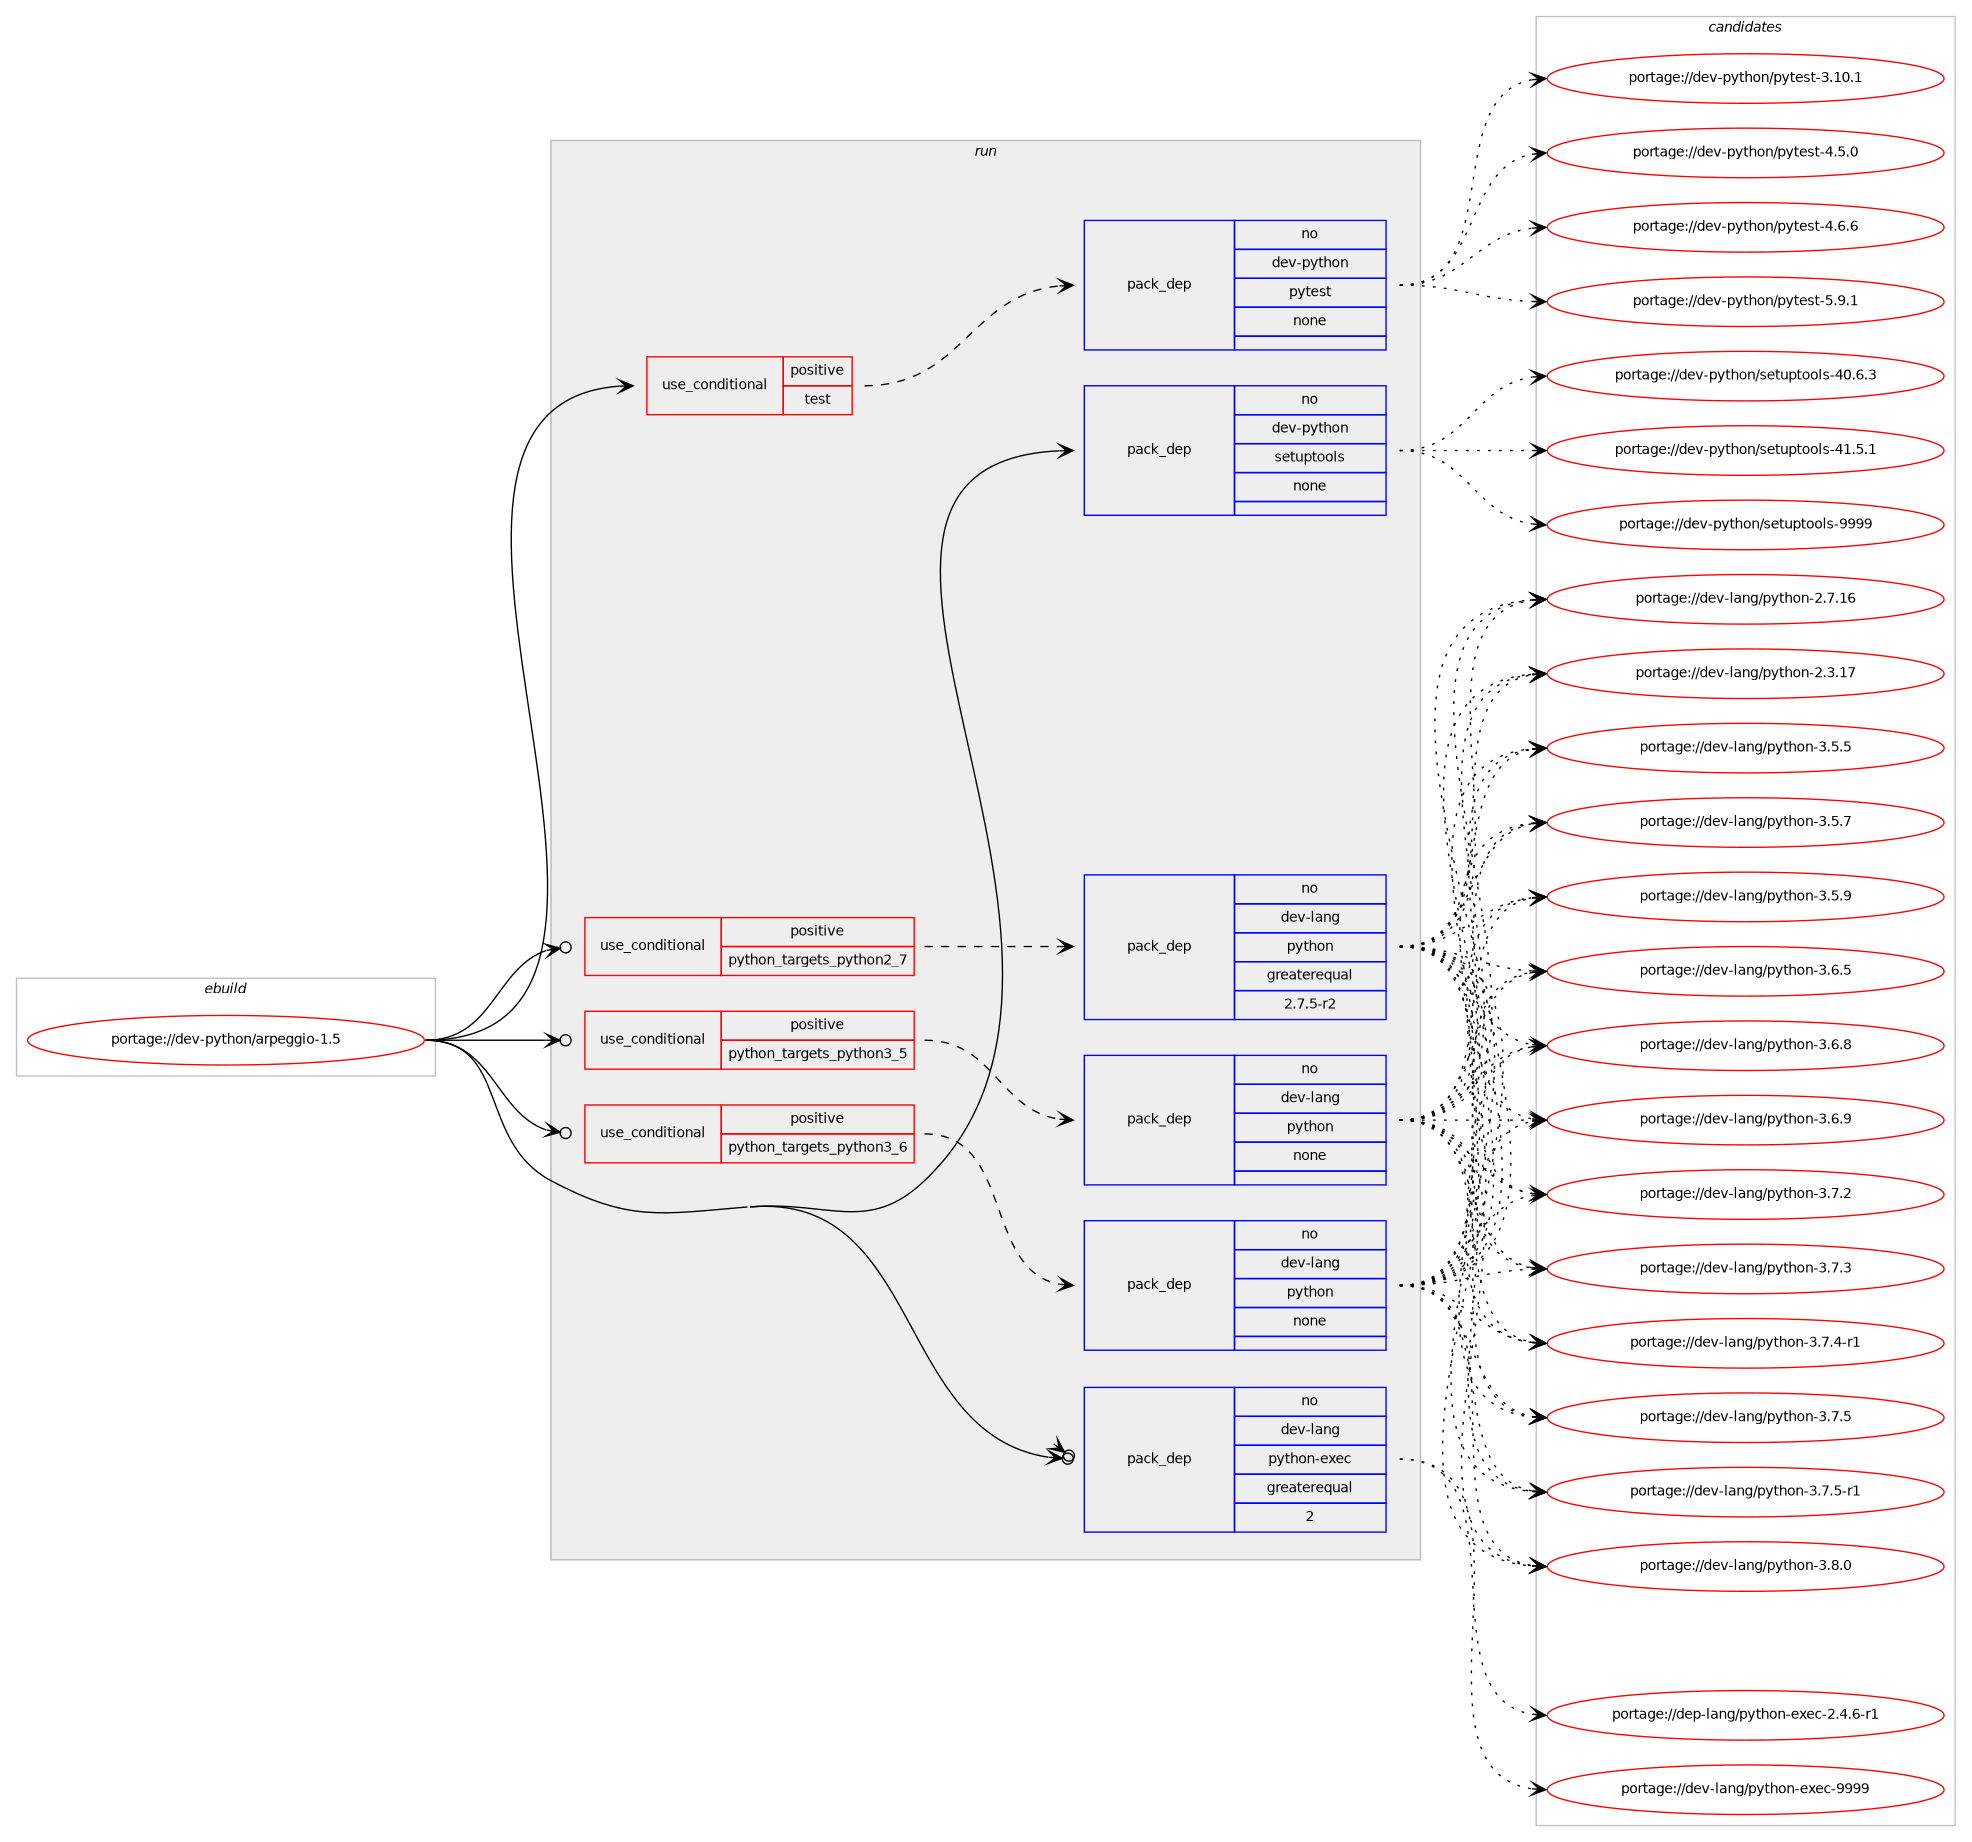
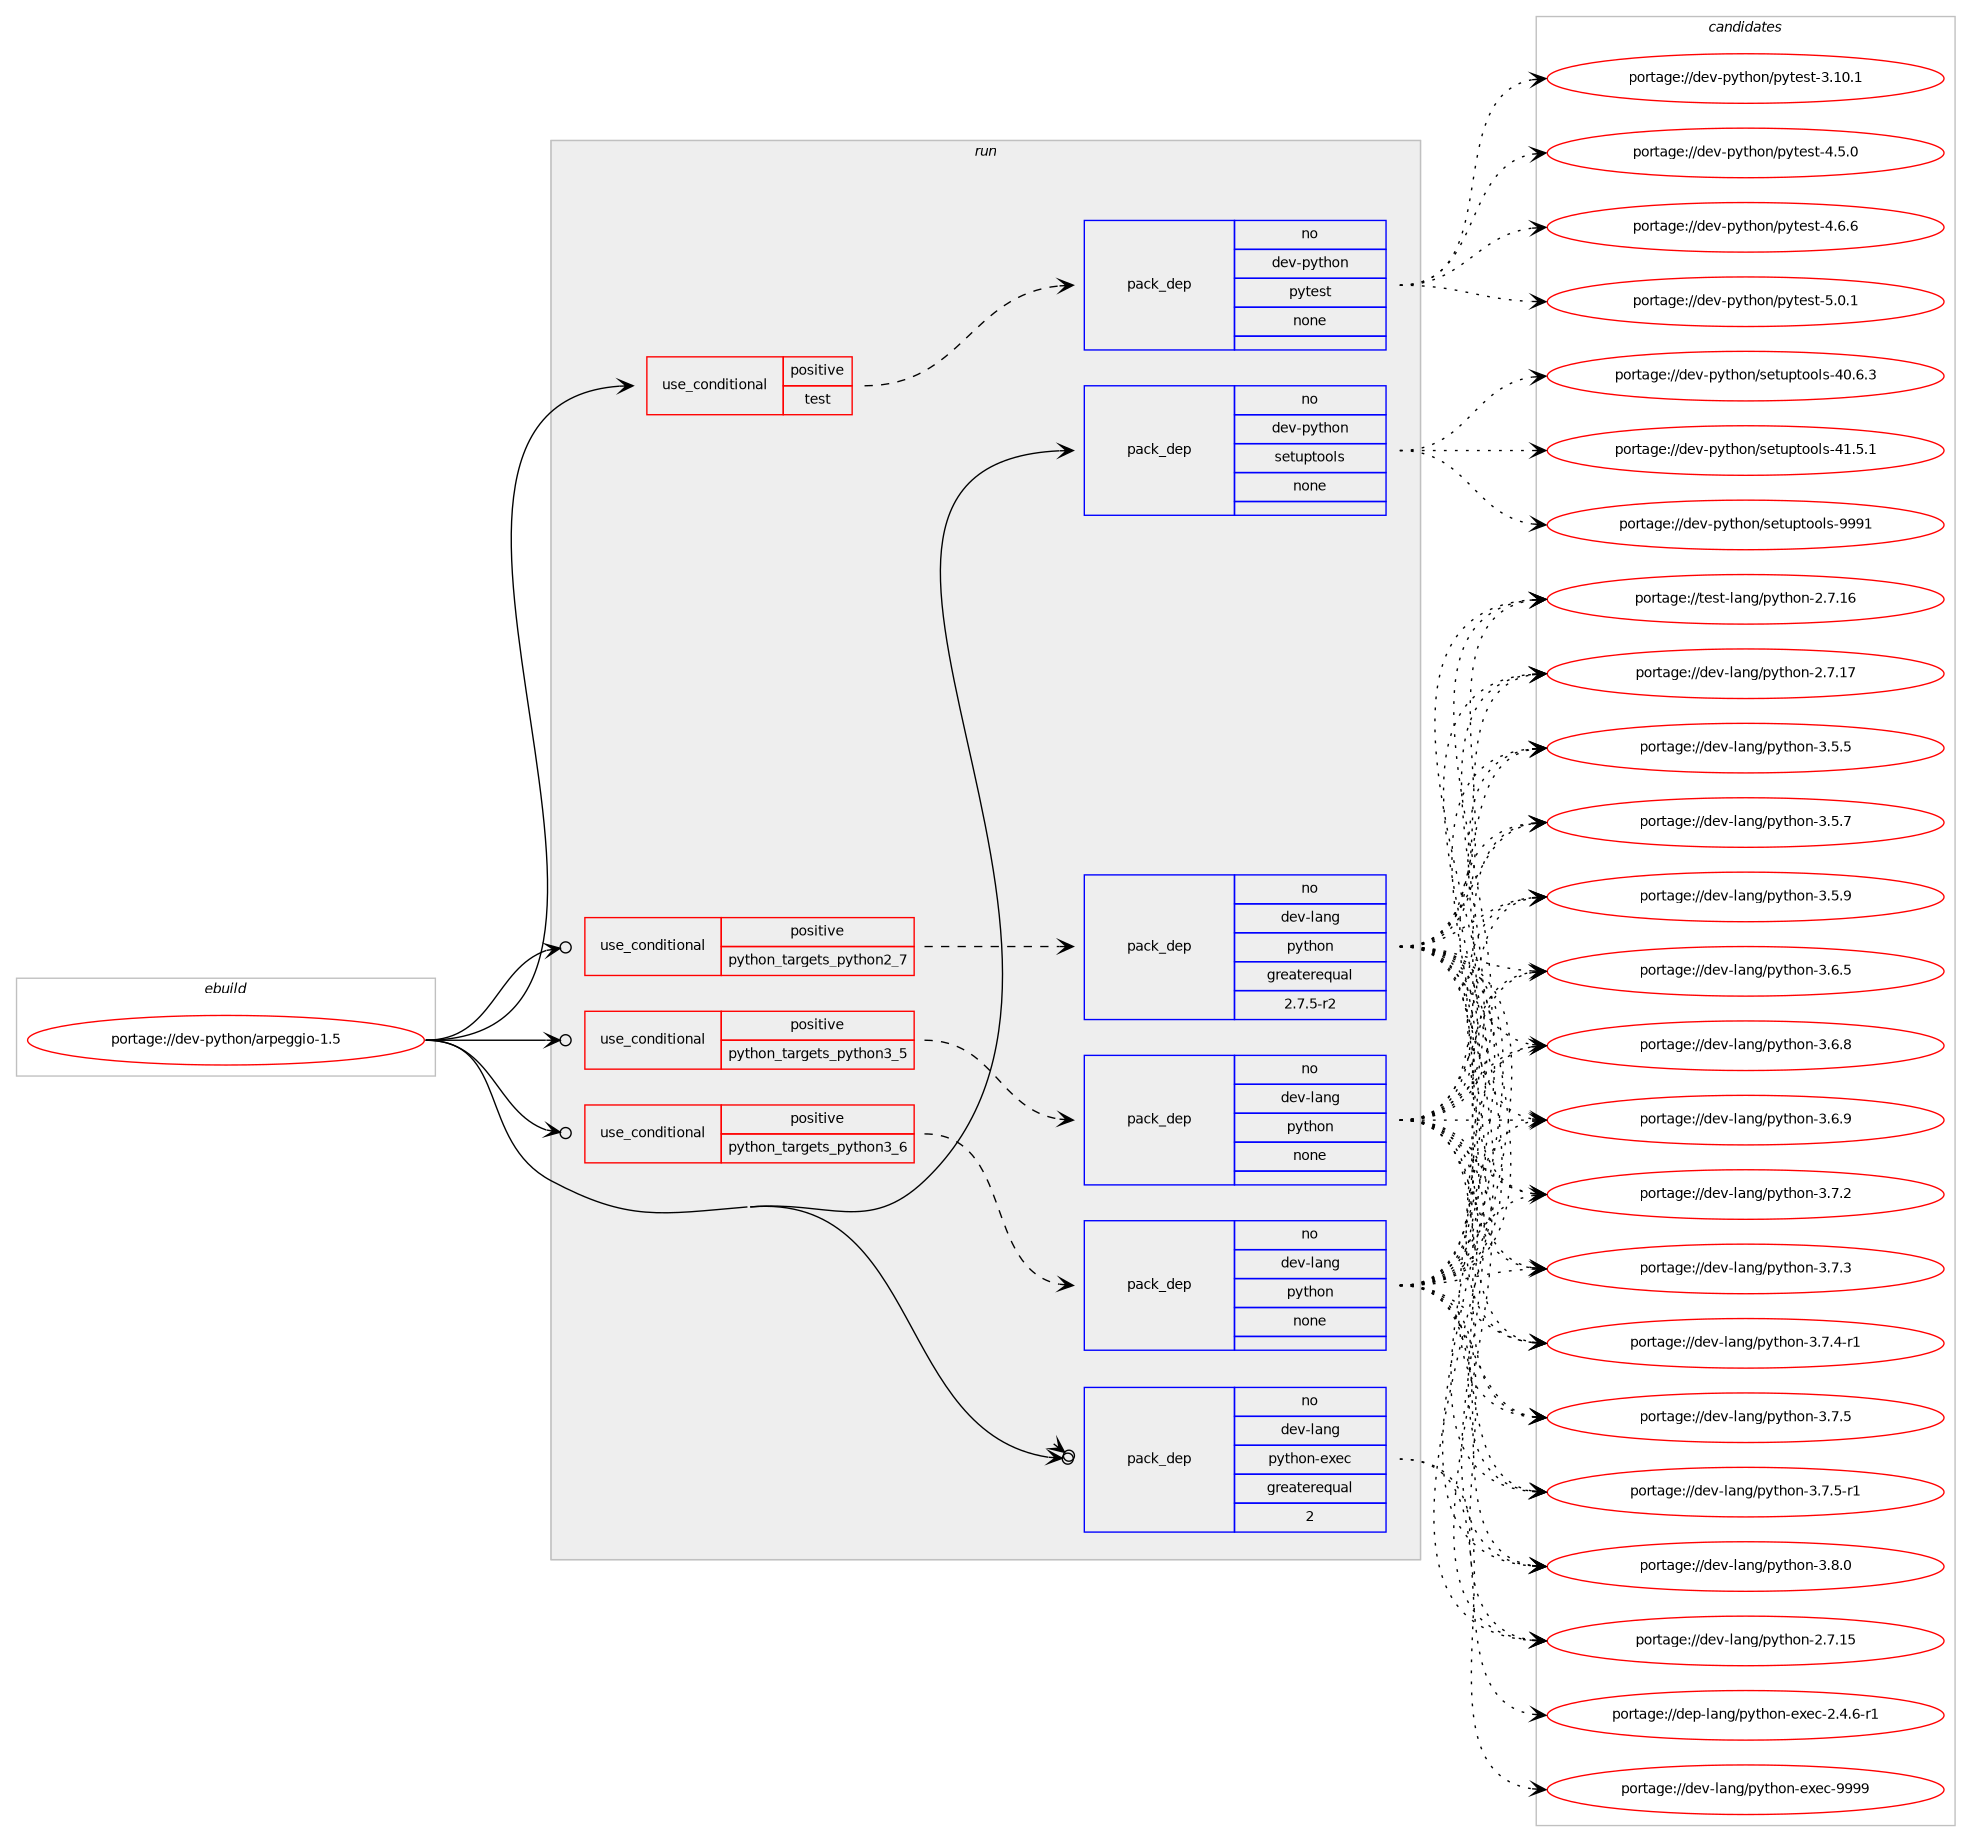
node "portage://dev-python/pytest-5.9.1": label "portage://dev-python/pytest-5.9.1" -> "portage://dev-python/pytest-5.0.1"
node "portage://dev-python/setuptools-9999": label "portage://dev-python/setuptools-9999" -> "portage://dev-python/setuptools-9991"
node "portage://dev-lang/python-2.7.16": label "portage://dev-lang/python-2.7.16" -> "portage://test-lang/python-2.7.16"
node "portage://dev-lang/python-2.3.17": label "portage://dev-lang/python-2.3.17" -> "portage://dev-lang/python-2.7.17"
node "portage://dev-lang/python-2.7.15": added
